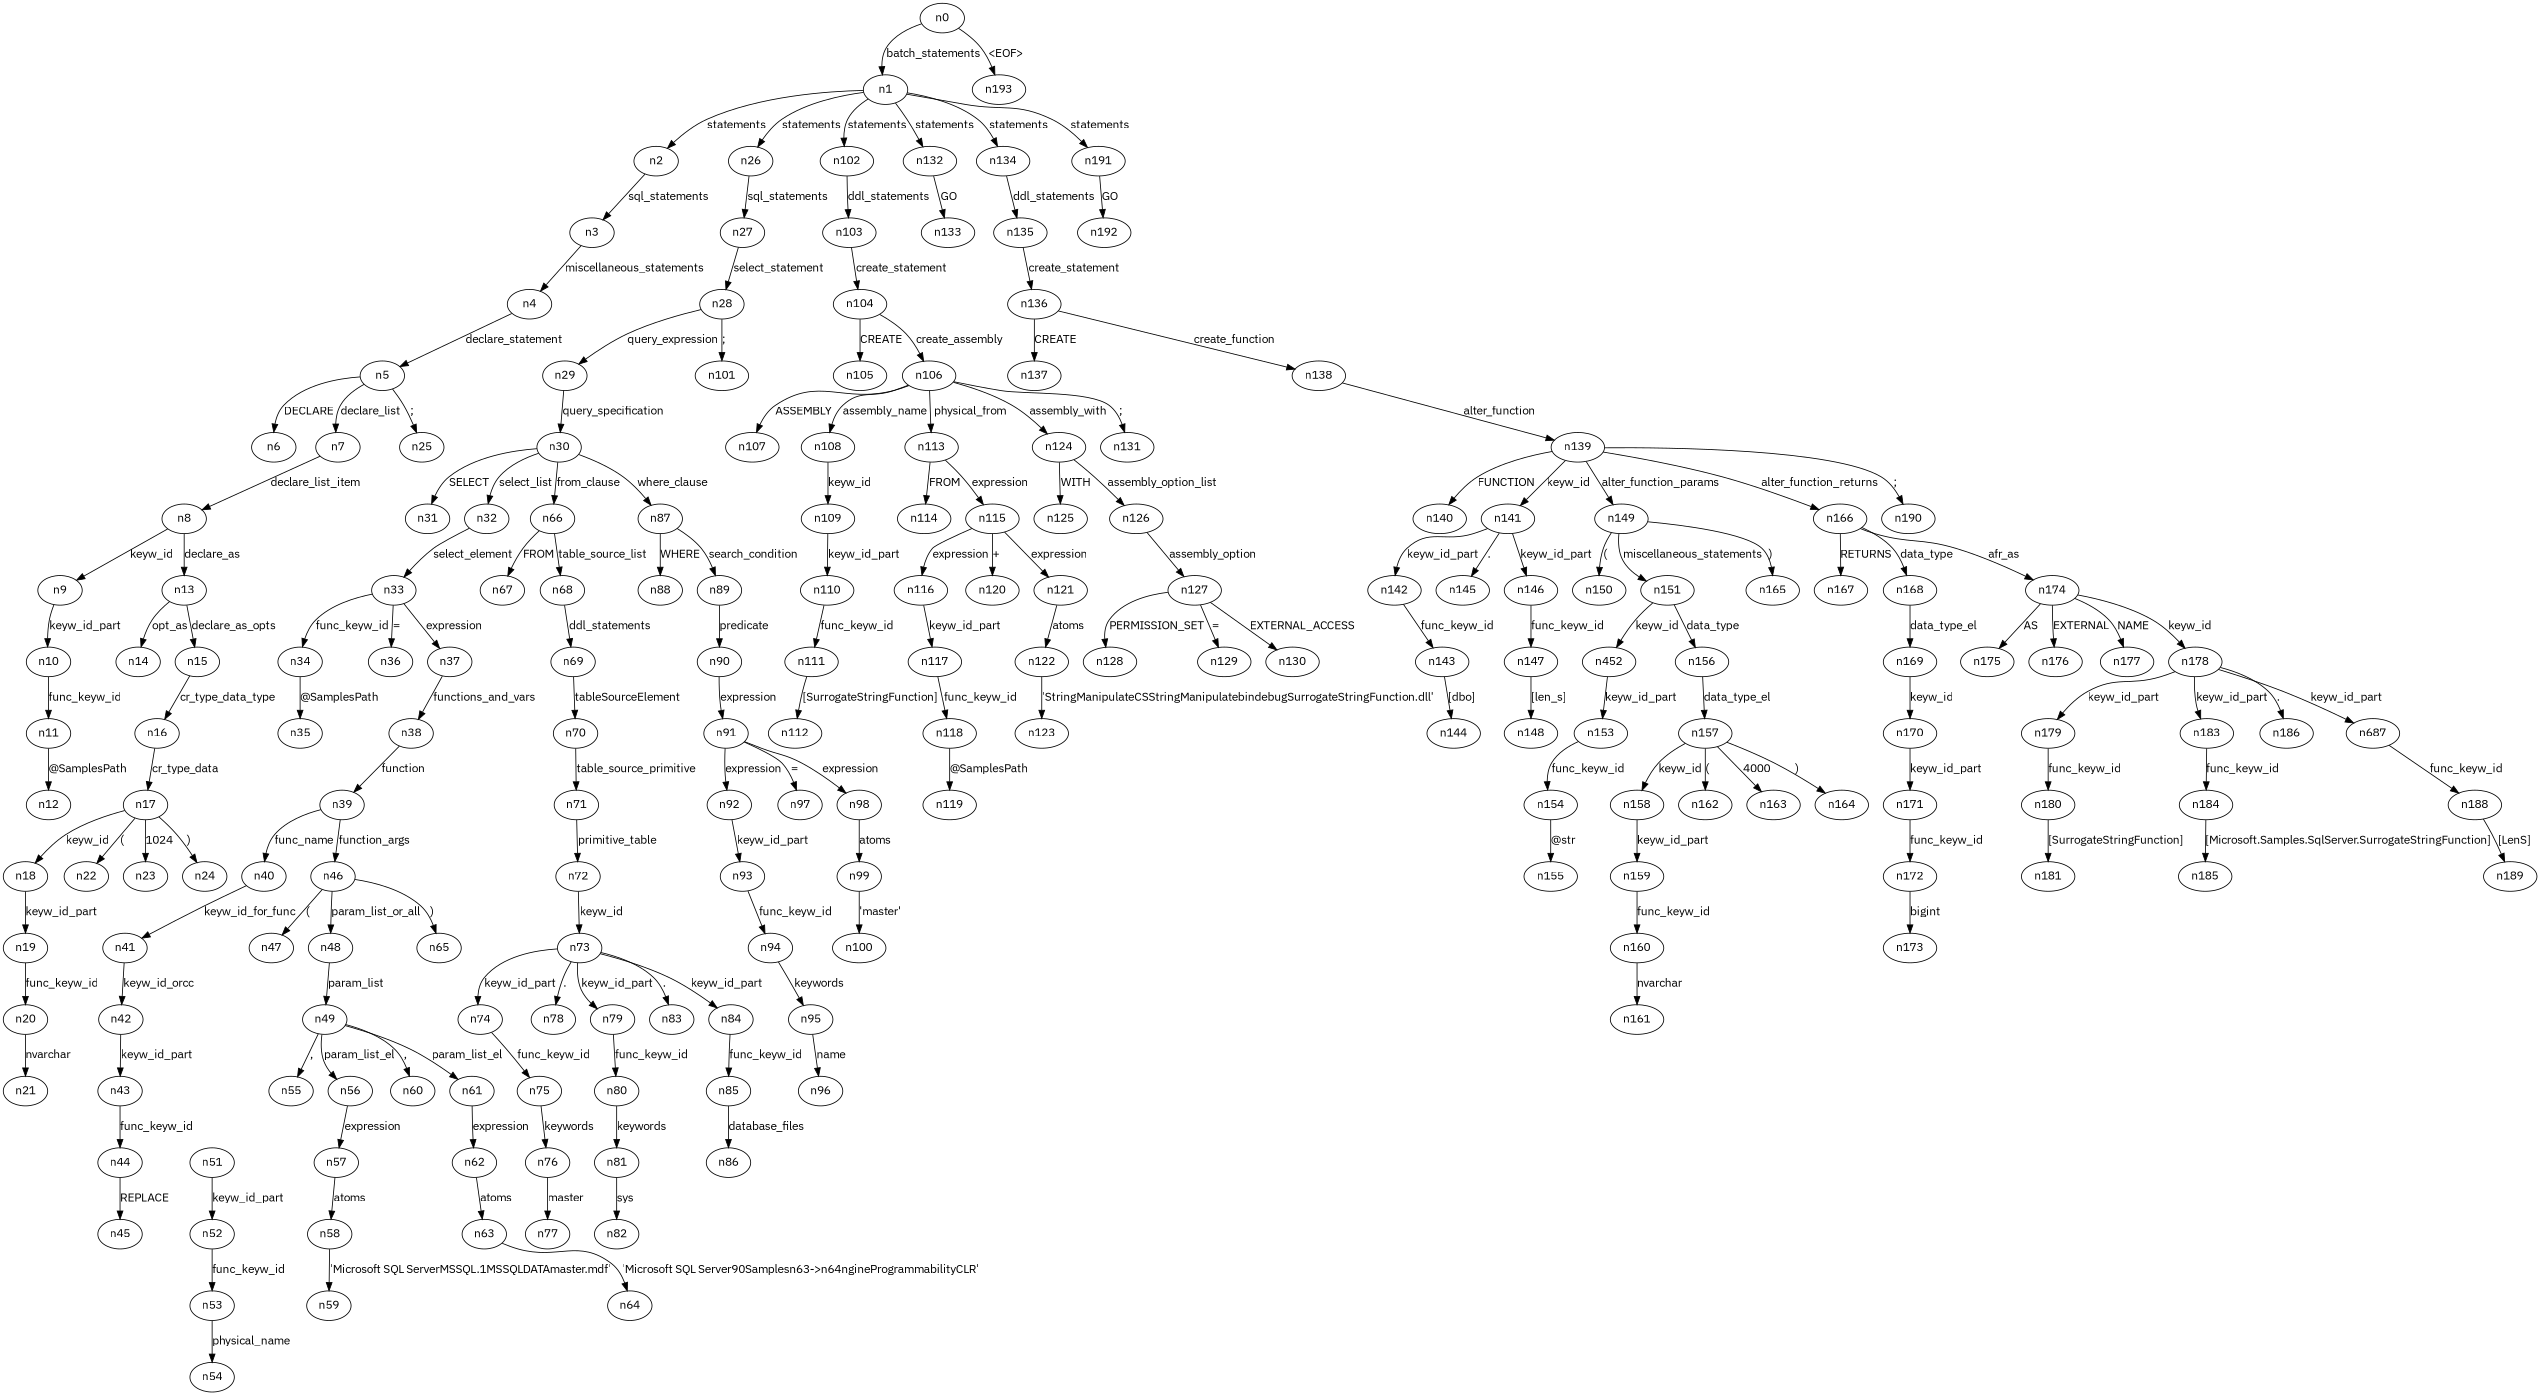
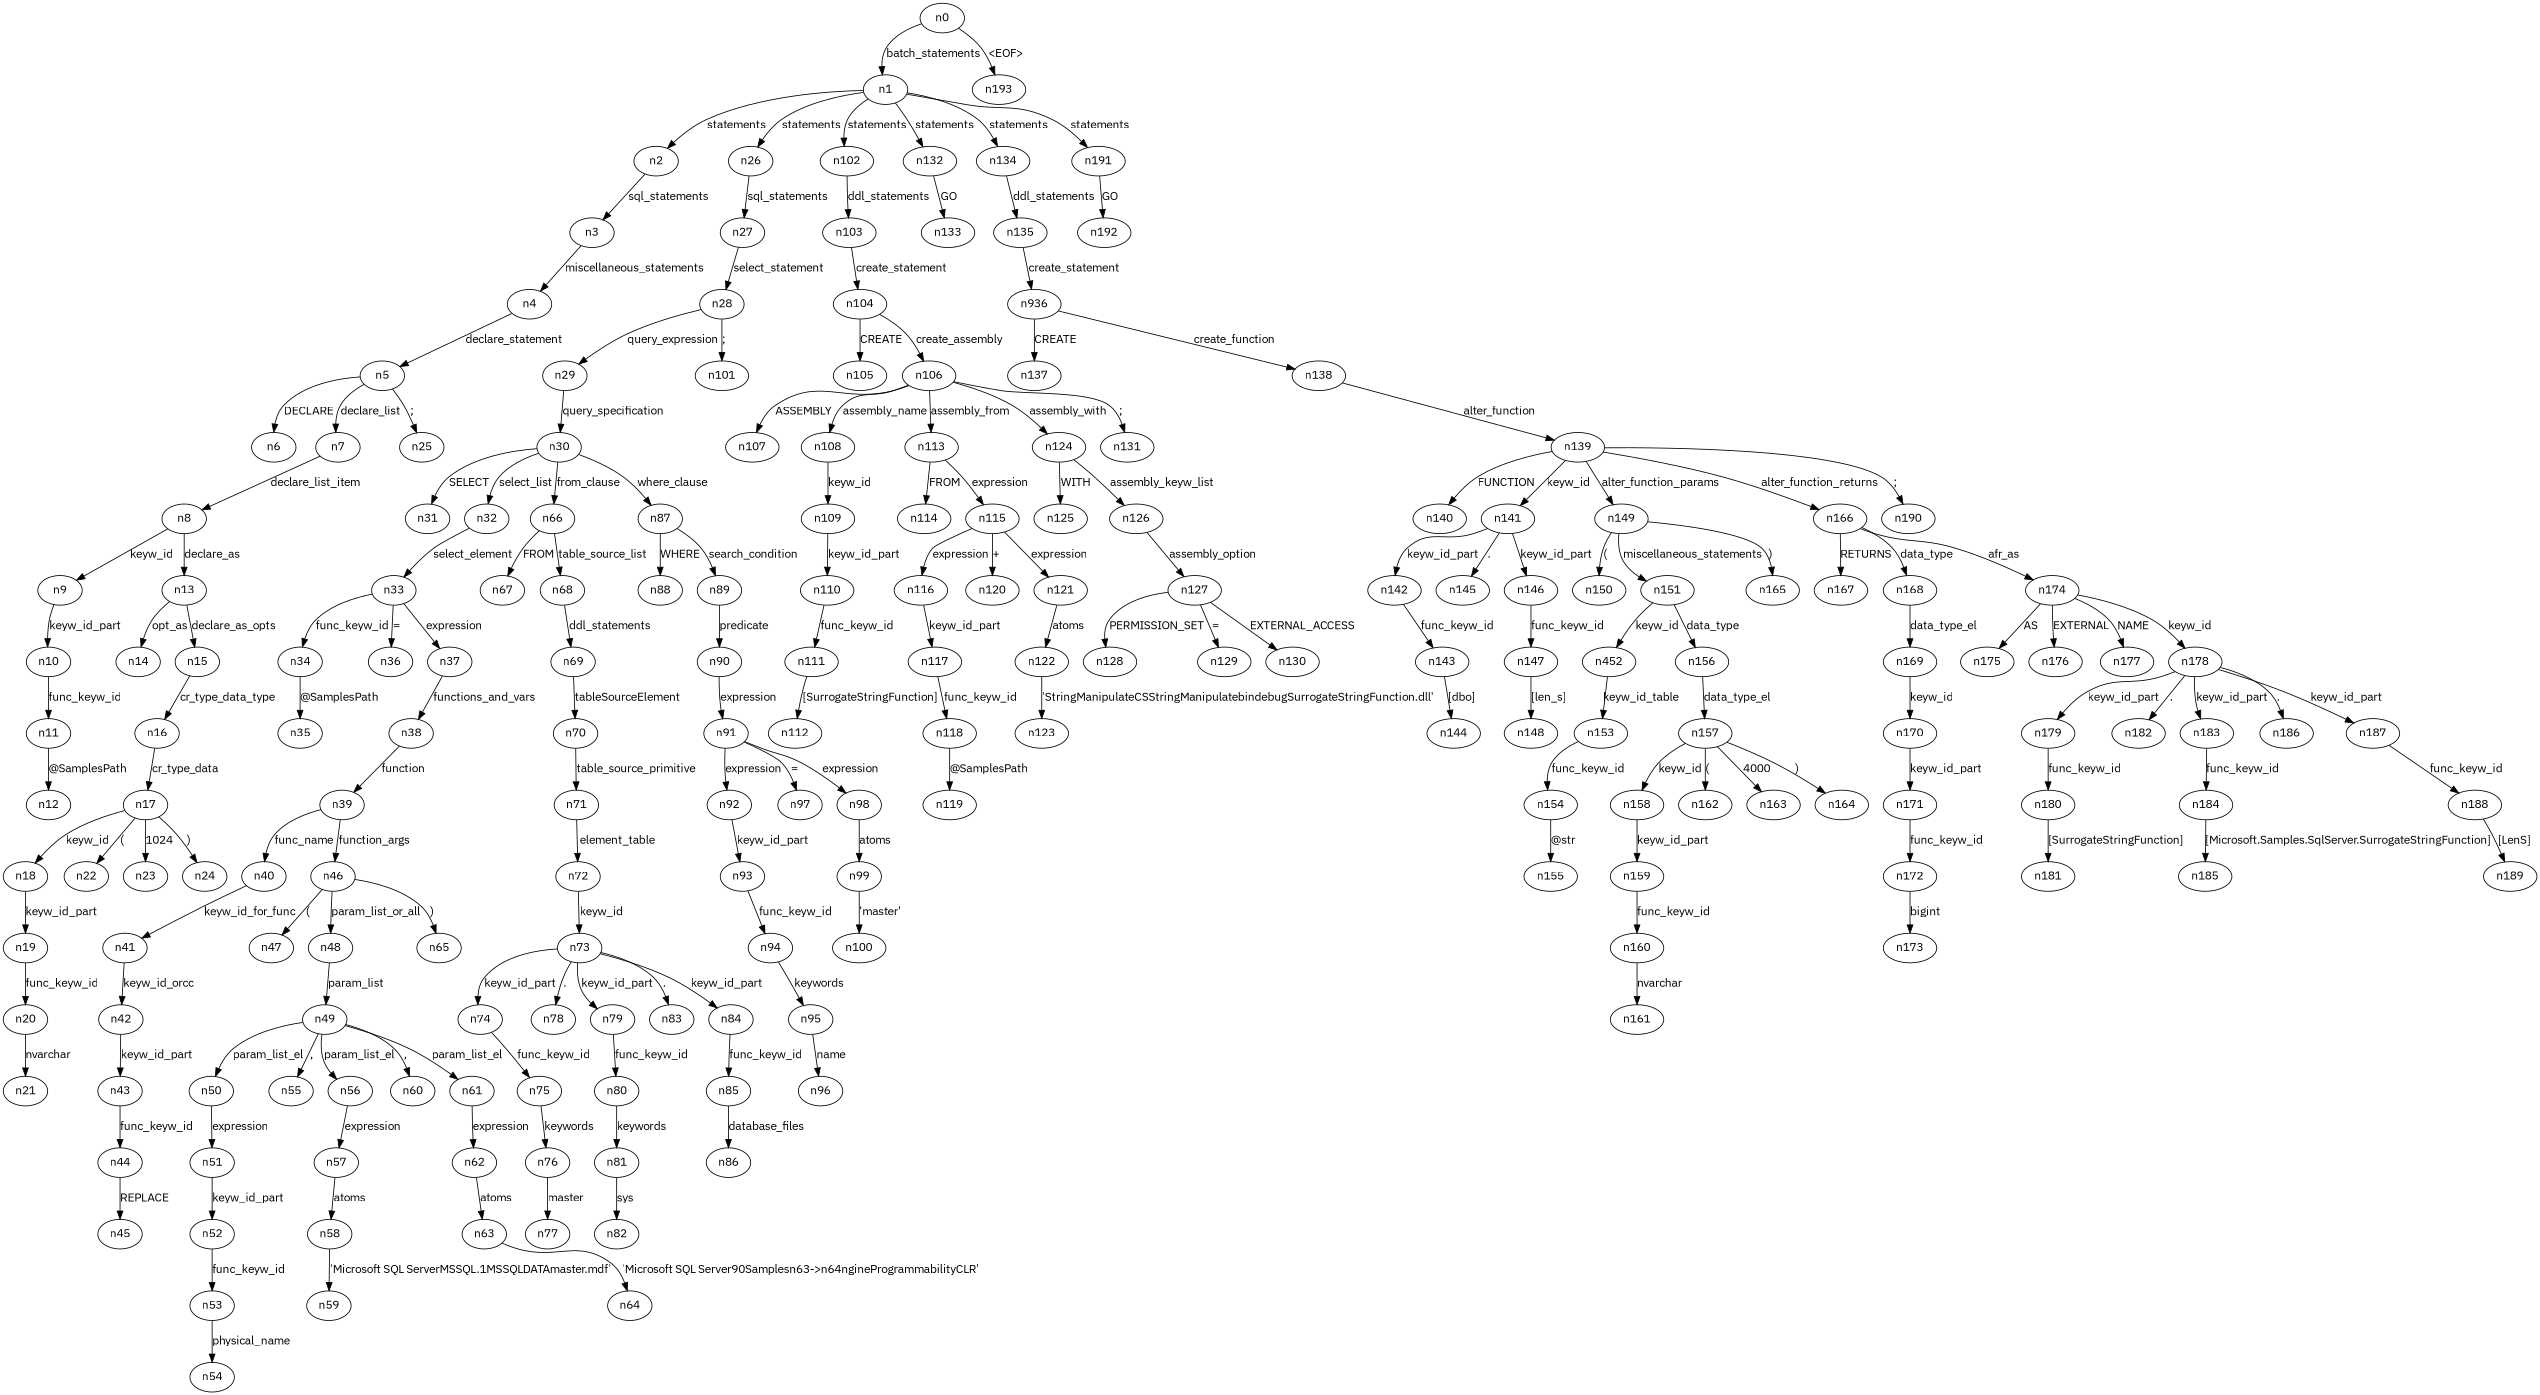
node "n136": label "n136" -> "n936"
edge "n106" -> "n113": label "physical_from" -> "assembly_from"
edge "n124" -> "n126": label "assembly_option_list" -> "assembly_keyw_list"
edge "n452" -> "n153": label "keyw_id_part" -> "keyw_id_table"
node "n182": added
node "n687": label "n687" -> "n187"
edge "n71" -> "n72": label "primitive_table" -> "element_table"
node "n50": added
